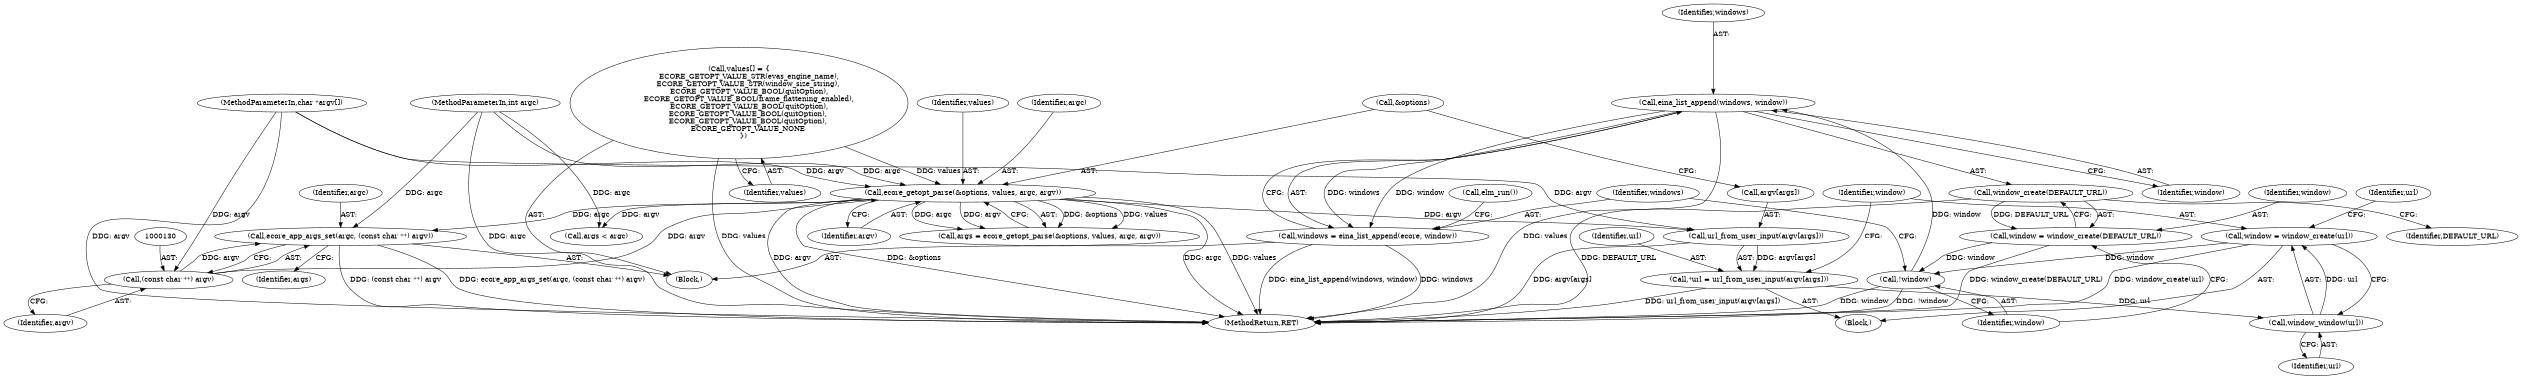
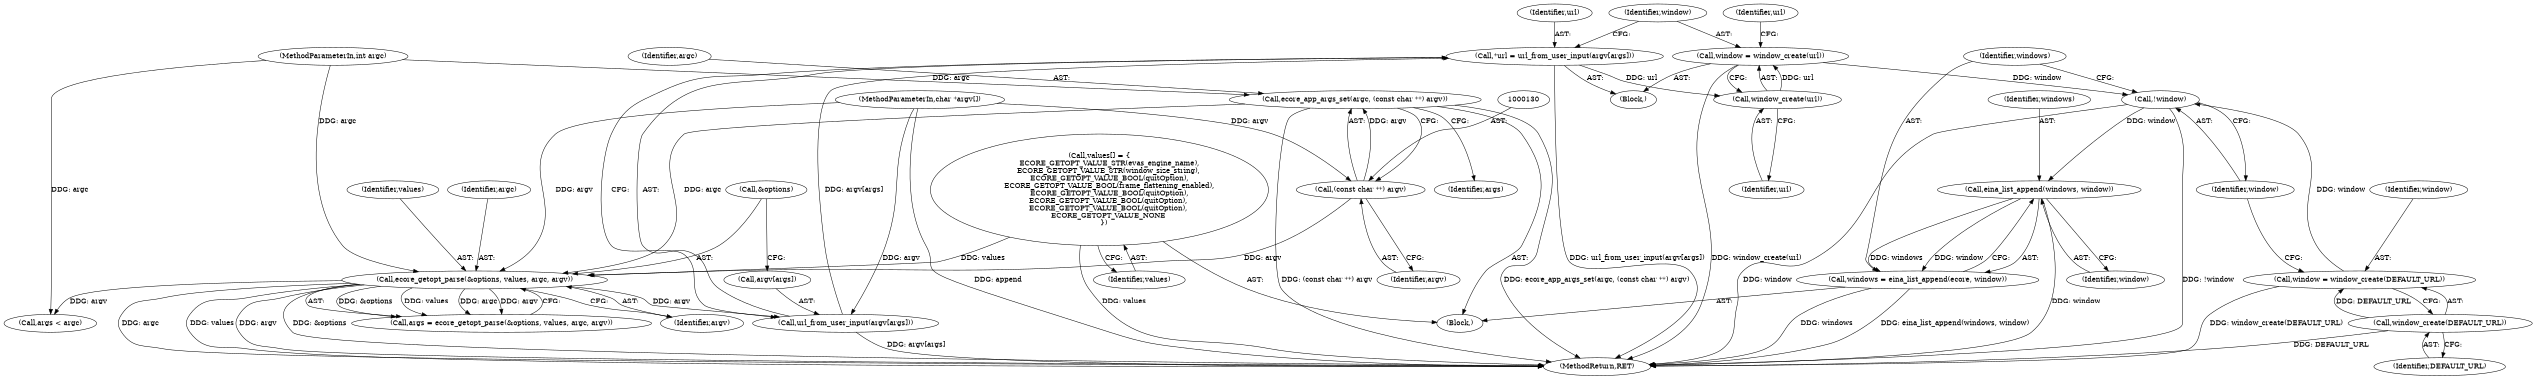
edge "(Call,*url = url_from_user_input(argv[args]))" -> "(Call,url_from_user_input(argv[args]))": added, label "CFG:"
edge "(Call,eina_list_append(windows, window))" -> "(Call,window_create(DEFAULT_URL))": now "(Identifier,DEFAULT_URL)" -> "(Call,window_create(DEFAULT_URL))"
node "(Call,elm_run())": removed
edge "(Call,ecore_getopt_parse(&options, values, argc, argv))" -> "(Call,ecore_app_args_set(argc, (const char **) argv))": reversed
edge "(MethodParameterIn,char *argv[])" -> "(MethodReturn,RET)": label "DDG: argv" -> "DDG: append"
edge "(Call,eina_list_append(windows, window))" -> "(MethodReturn,RET)": label "DDG: values" -> "DDG: window"
edge "(MethodParameterIn,int argc)" -> "(MethodReturn,RET)": removed, label "DDG: argc"
node "(Call,window_window(url))": label "(Call,window_window(url))" -> "(Call,window_create(url))"
